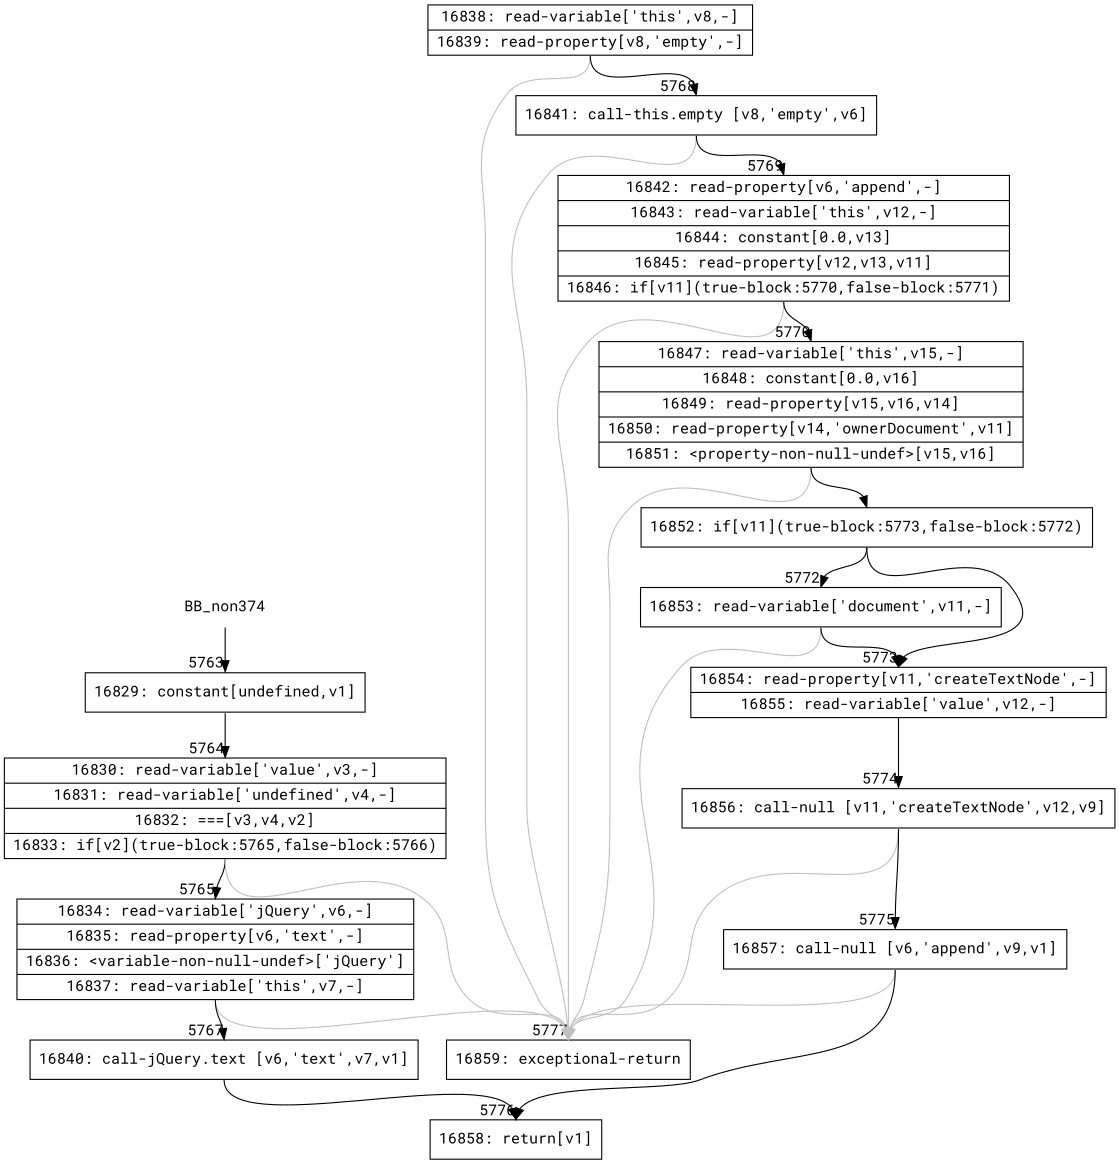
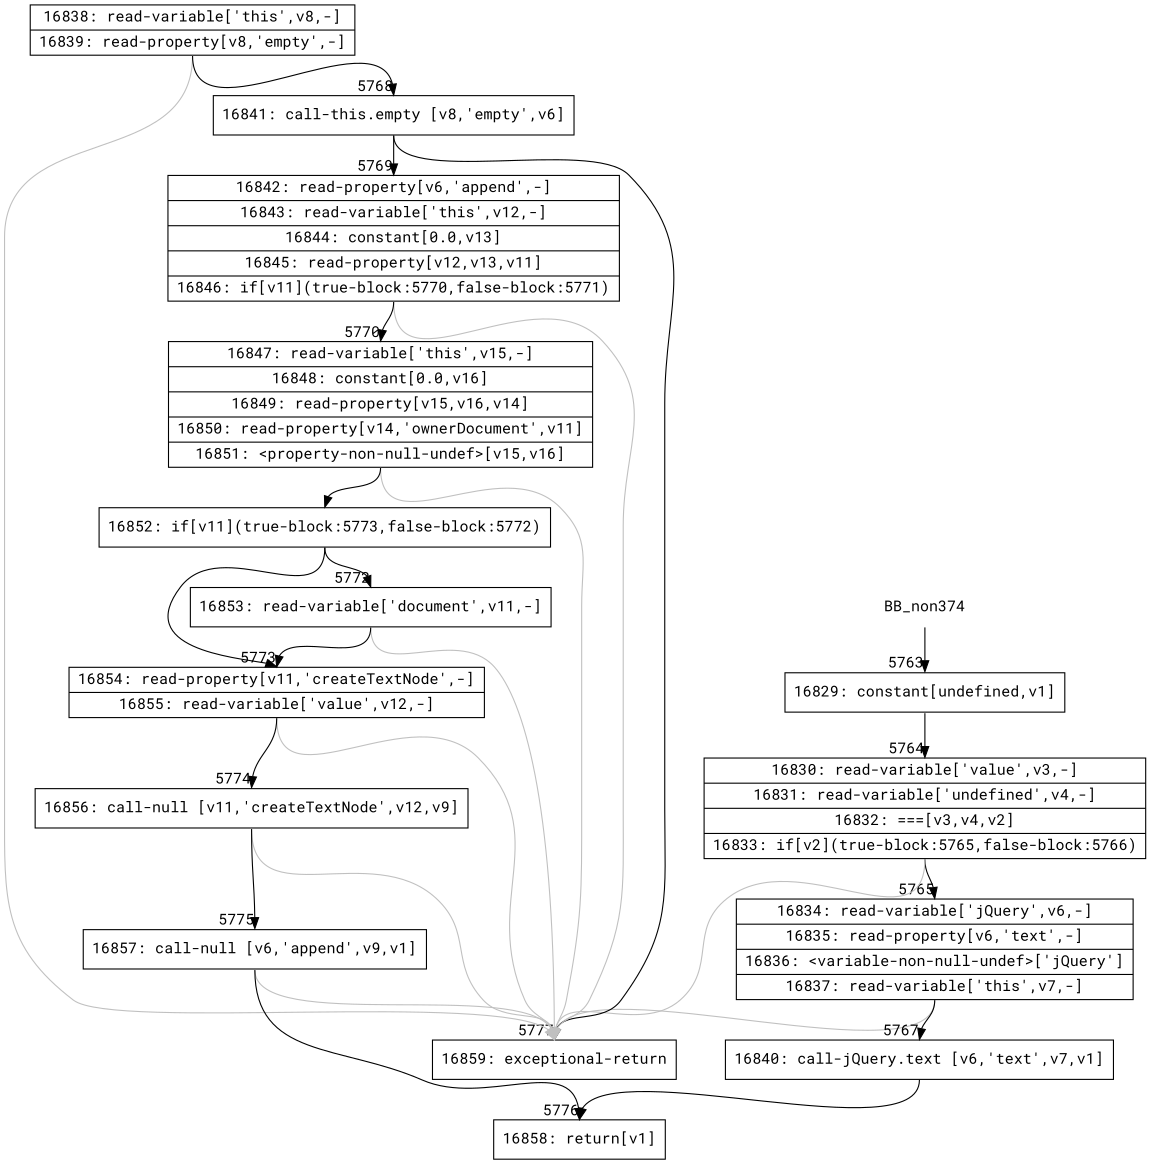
edge "16841: call-this.empty [v8,'empty',v6]" -> "16859: exceptional-return": color gray -> black
edge "16854: read-property[v11,'createTextNode',-]" -> "16859: exceptional-return": added
